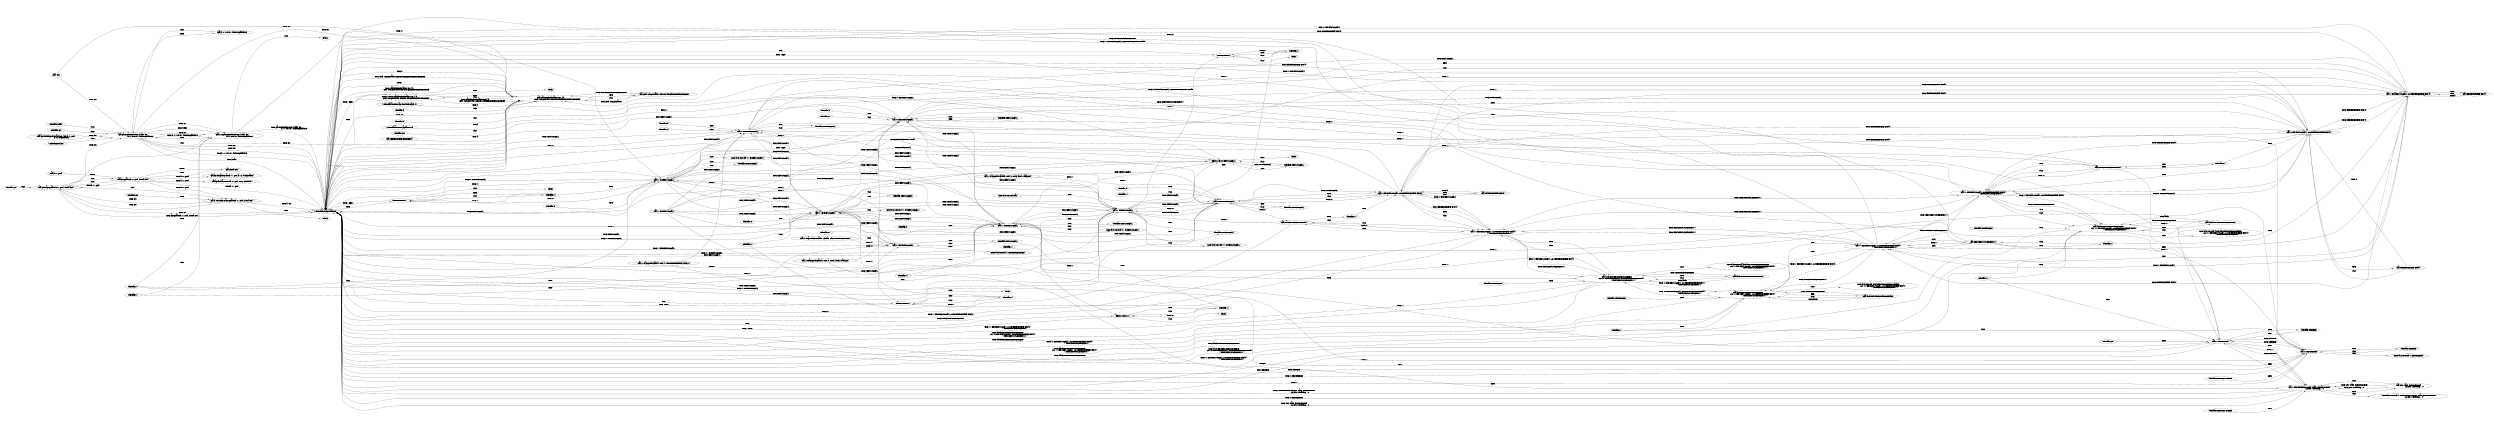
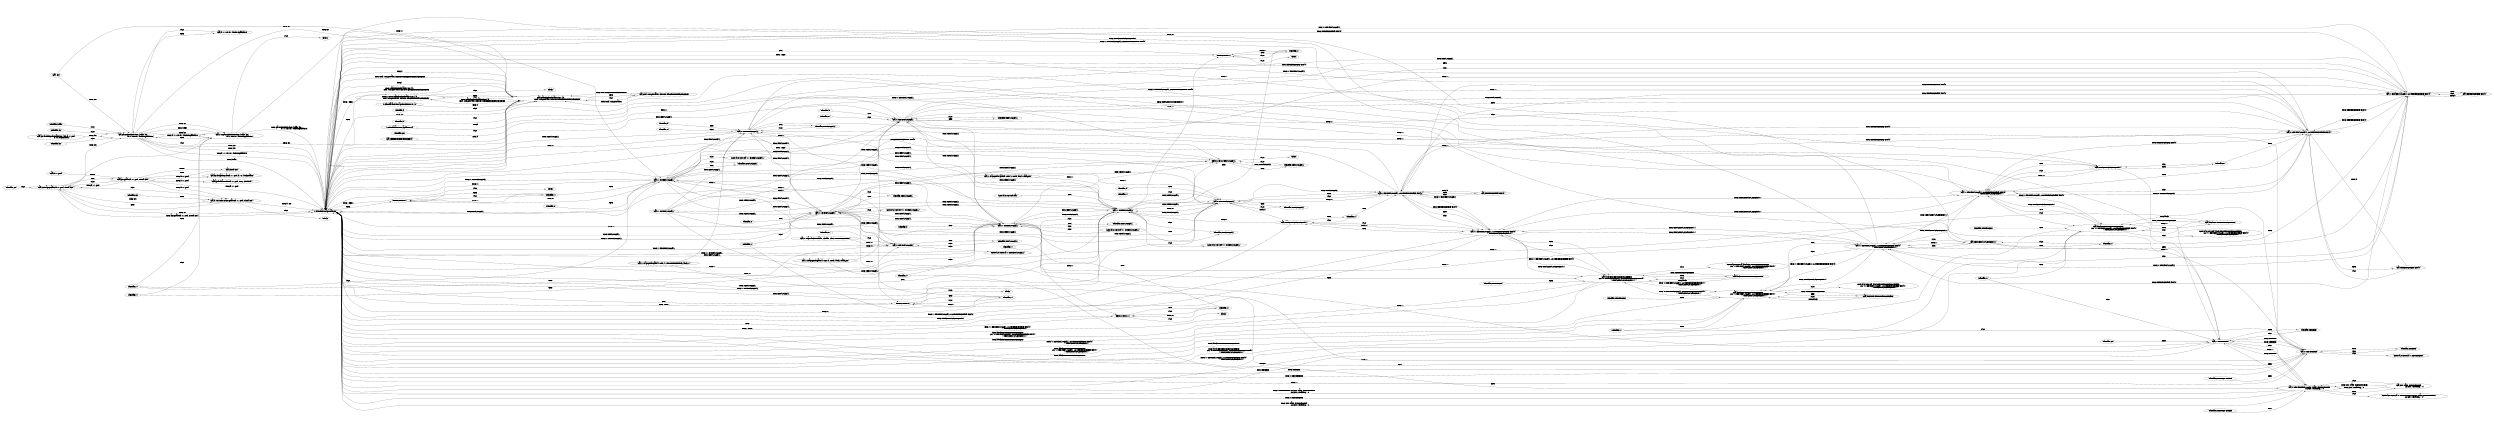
node "(MethodParameterIn,apr_bucket_brigade *b)": label "(MethodParameterIn,apr_bucket_brigade *b)" -> "(MethodParameterIn,apr_bucket_server *b)"
node "(MethodReturn,len)": label "(MethodReturn,len)" -> "(Identifier,len)"
edge "(Call,f->ctx = ctx = apr_pcalloc(f->r->pool, sizeof(*ctx)))" -> "(Call,ctx = apr_pcalloc(f->r->pool, sizeof(*ctx)))": label "DDG: ctx" -> "CFG: "
node "(ControlStructure,if (rv == APR_SENTINEL))": label "(ControlStructure,if (rv == APR_SENTINEL))" -> "(ControlStructure,if (rv == APR_SUCCESS))"
